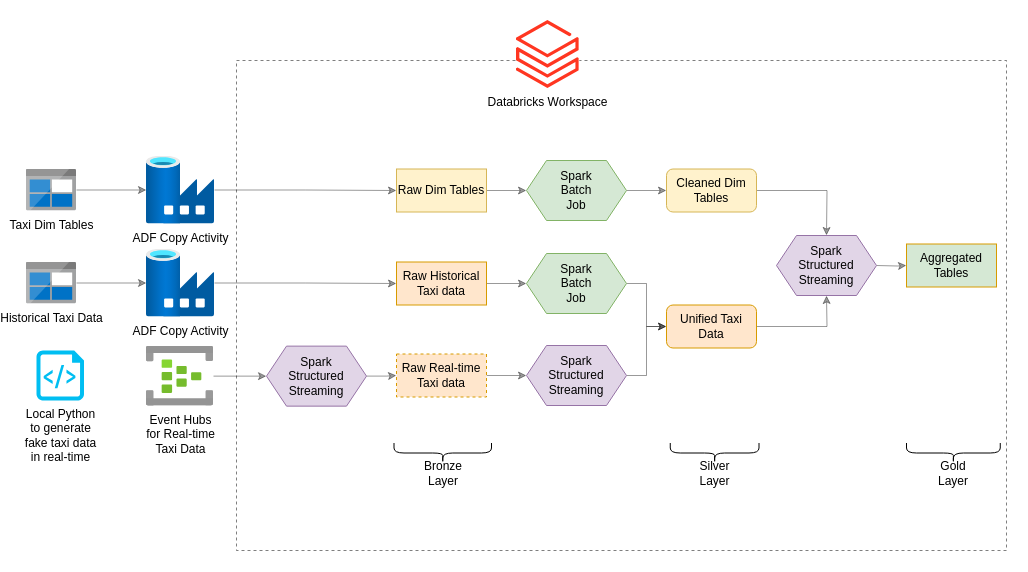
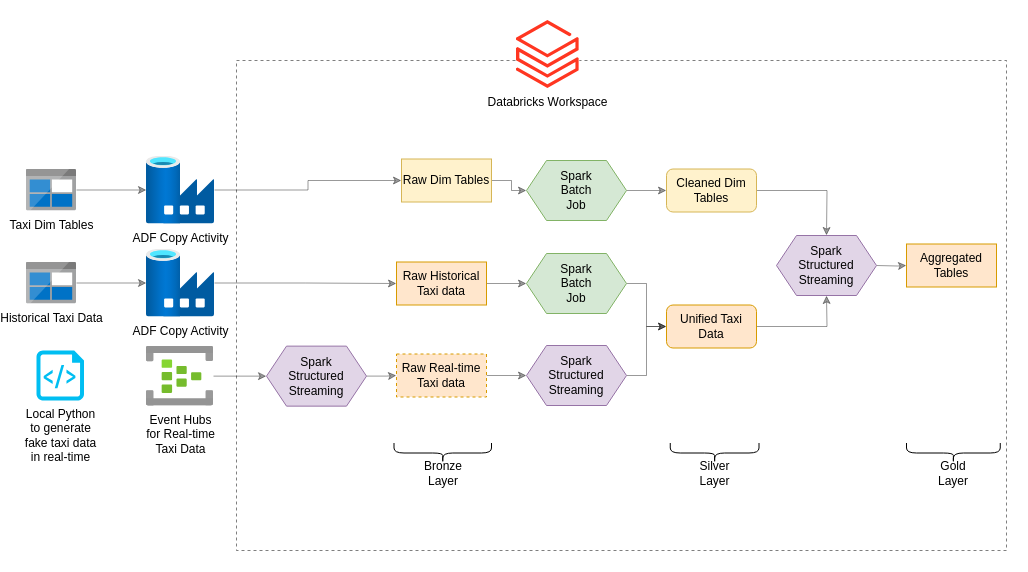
node "Raw Dim Tables": moved (442, 191) -> (447, 181)
node "Aggregated Tables": fillcolor #d5e8d4 -> #ffe6cc
